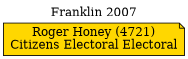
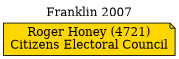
node "Roger Honey (4721) Citizens Electoral Electoral": label "Roger Honey (4721) Citizens Electoral Electoral" -> "Roger Honey (4721) Citizens Electoral Council"
